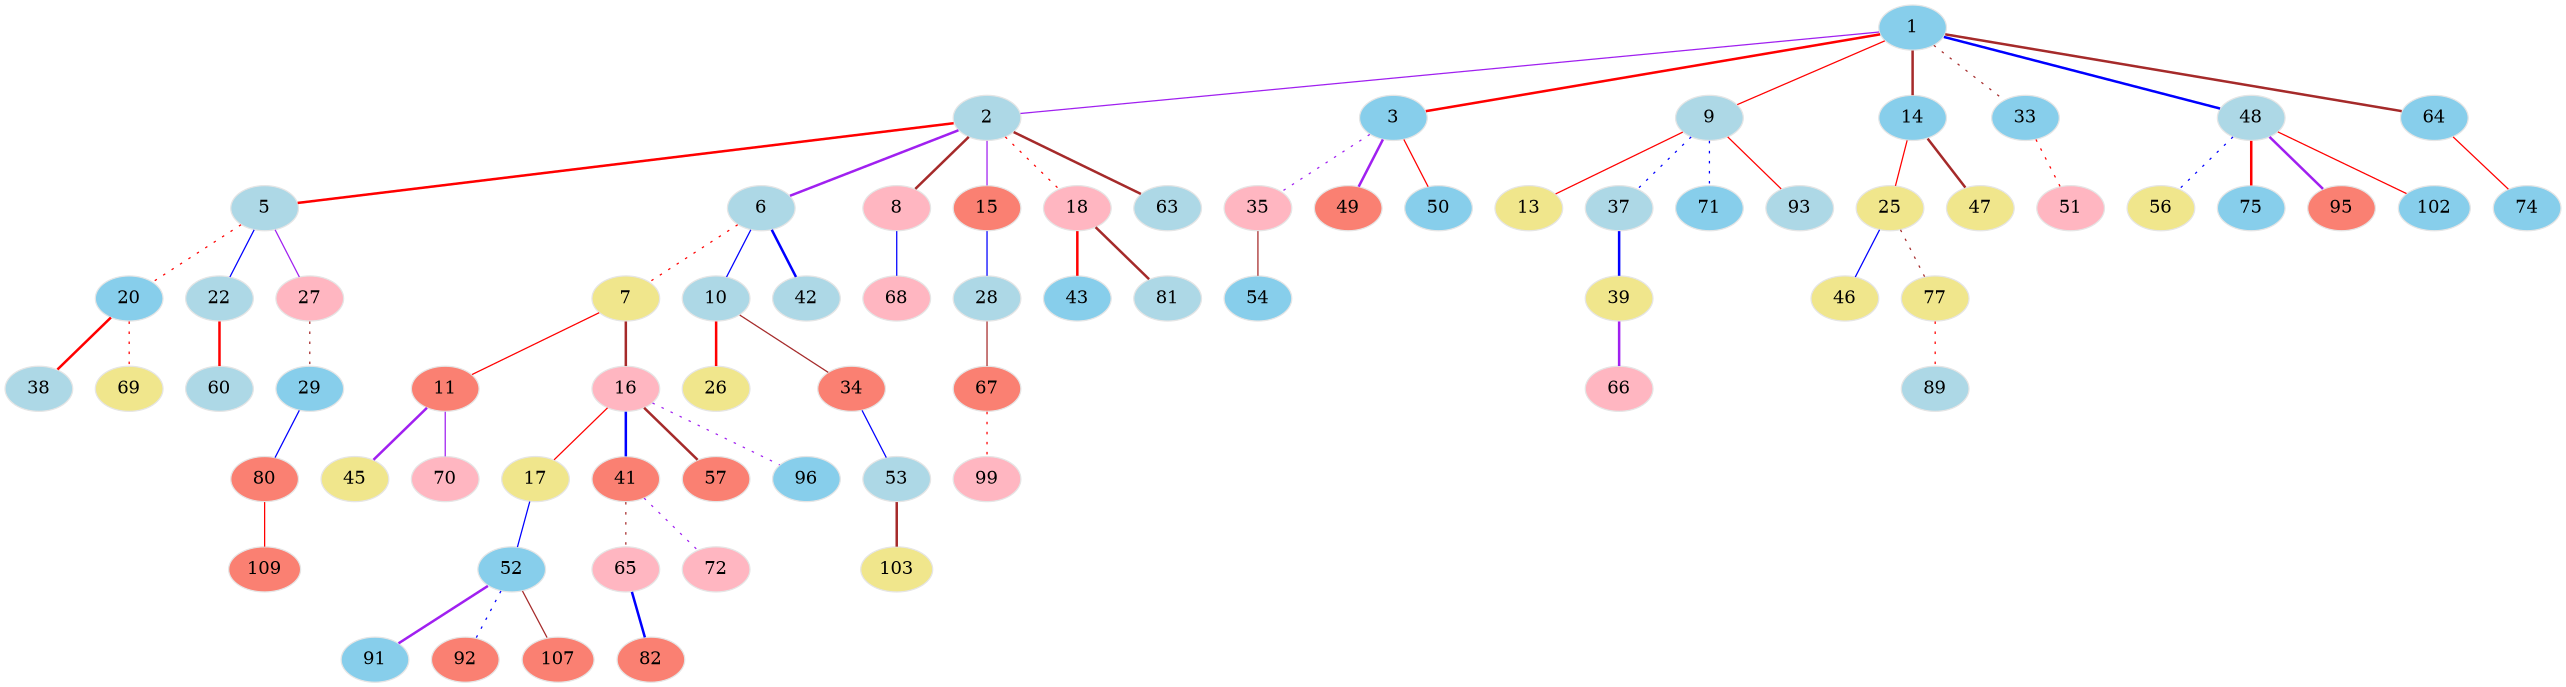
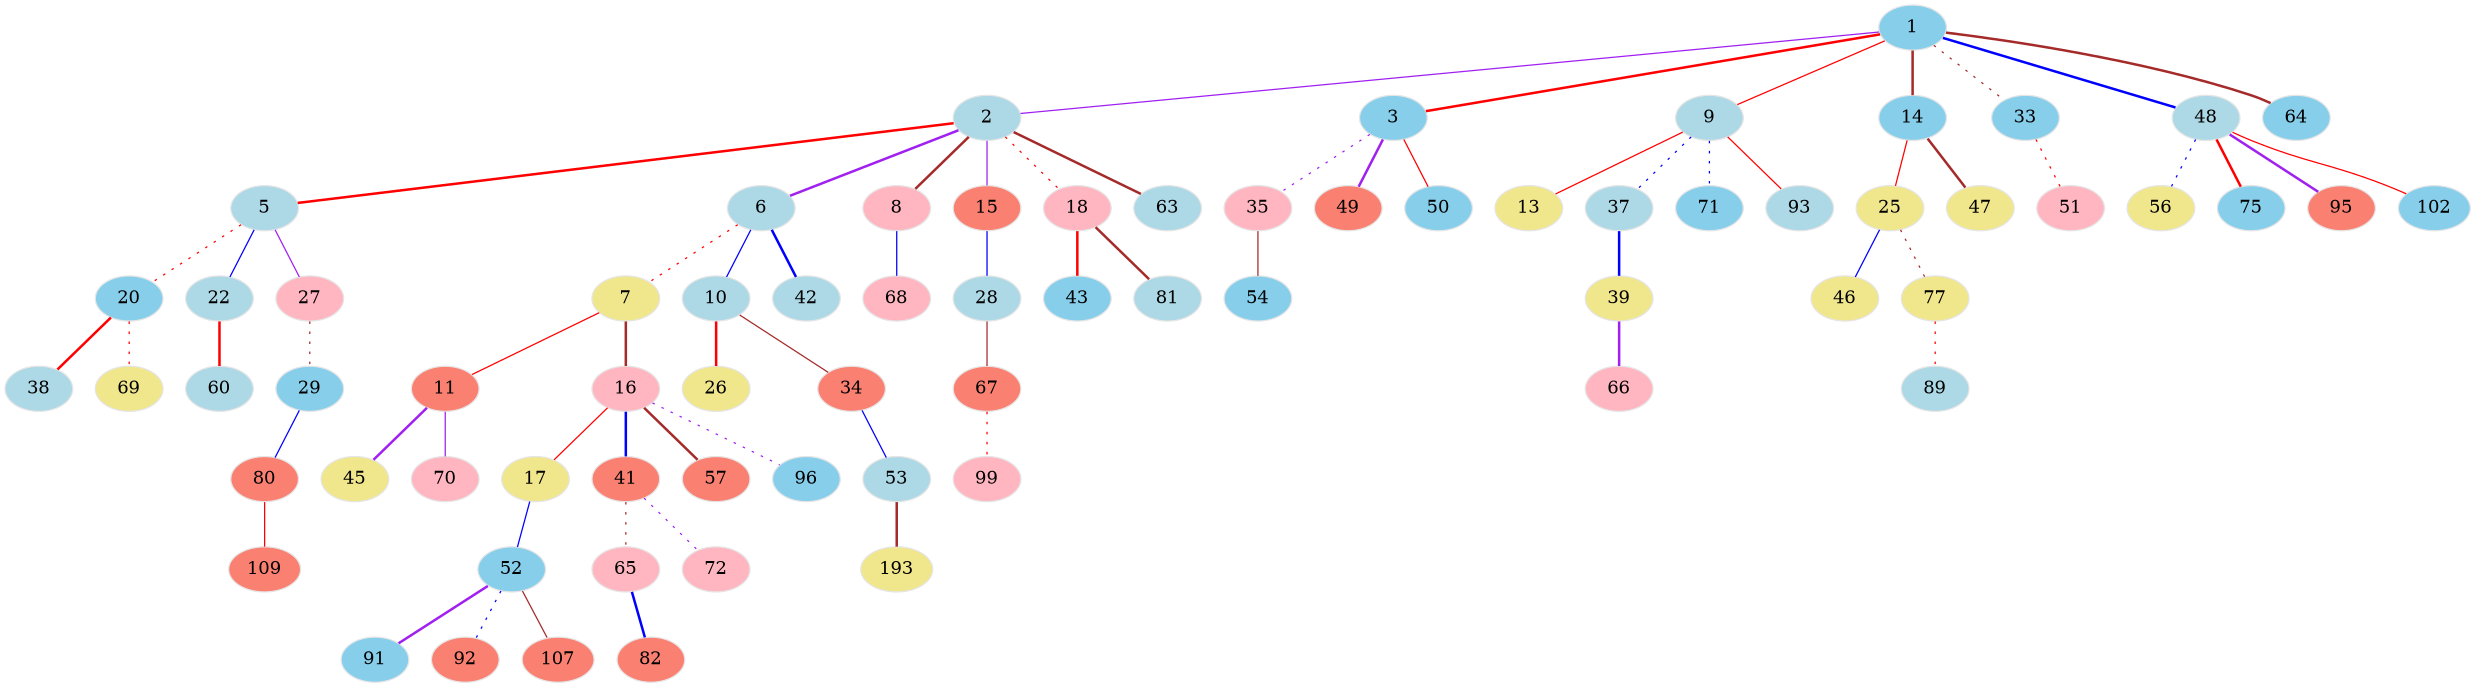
node "74": removed
node "103": label "103" -> "193"
